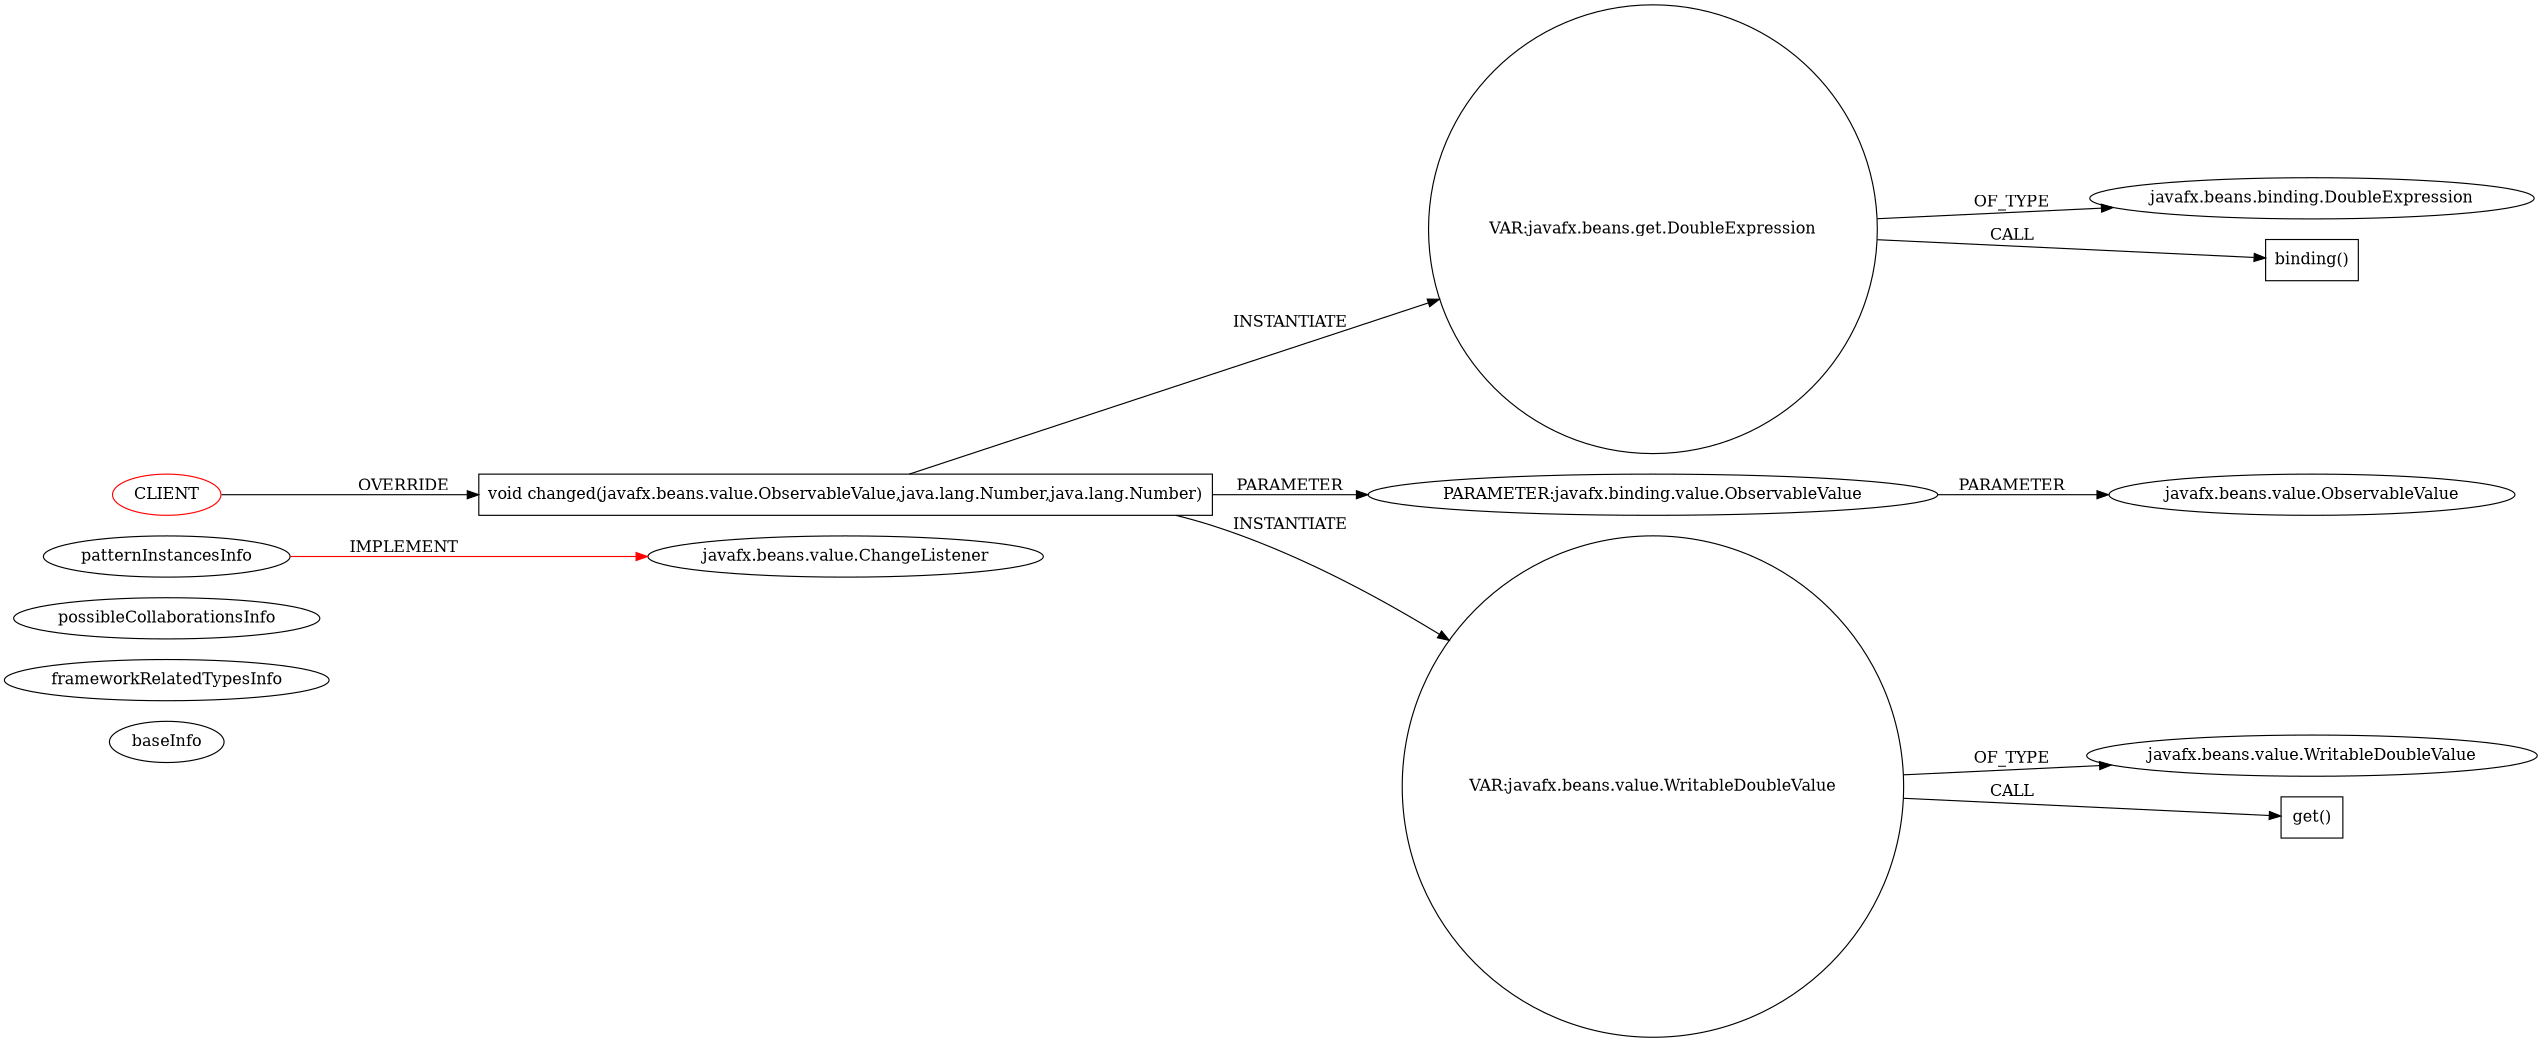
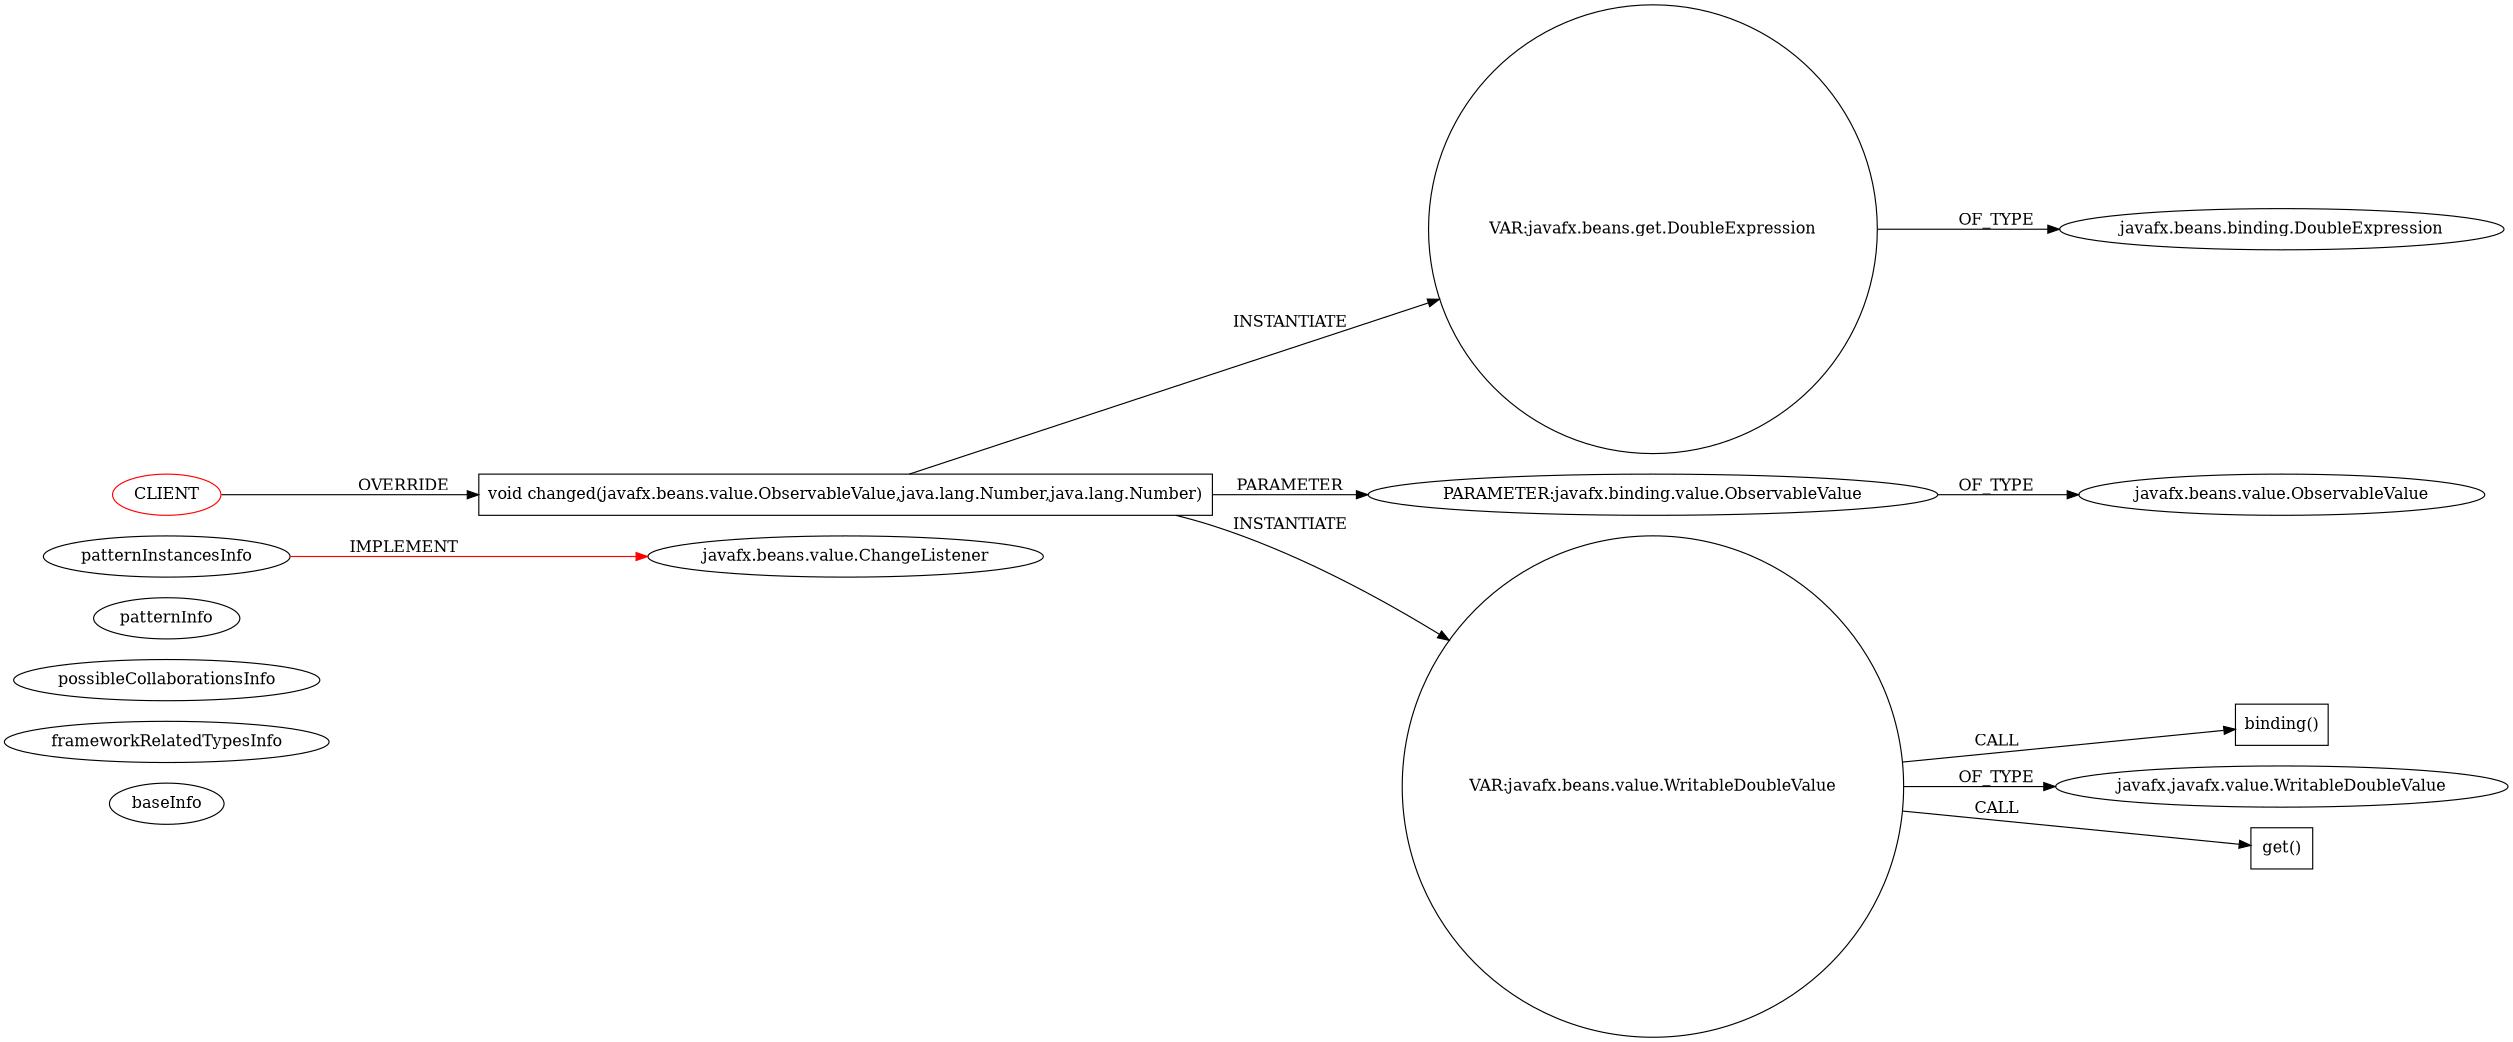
edge "VAR:javafx.beans.get.DoubleExpression" -> "binding()": now "VAR:javafx.beans.value.WritableDoubleValue" -> "binding()"
edge "PARAMETER:javafx.binding.value.ObservableValue" -> "javafx.beans.value.ObservableValue": label "PARAMETER" -> "OF_TYPE"
node "patternInfo": added
node "javafx.beans.value.WritableDoubleValue": label "javafx.beans.value.WritableDoubleValue" -> "javafx.javafx.value.WritableDoubleValue"
